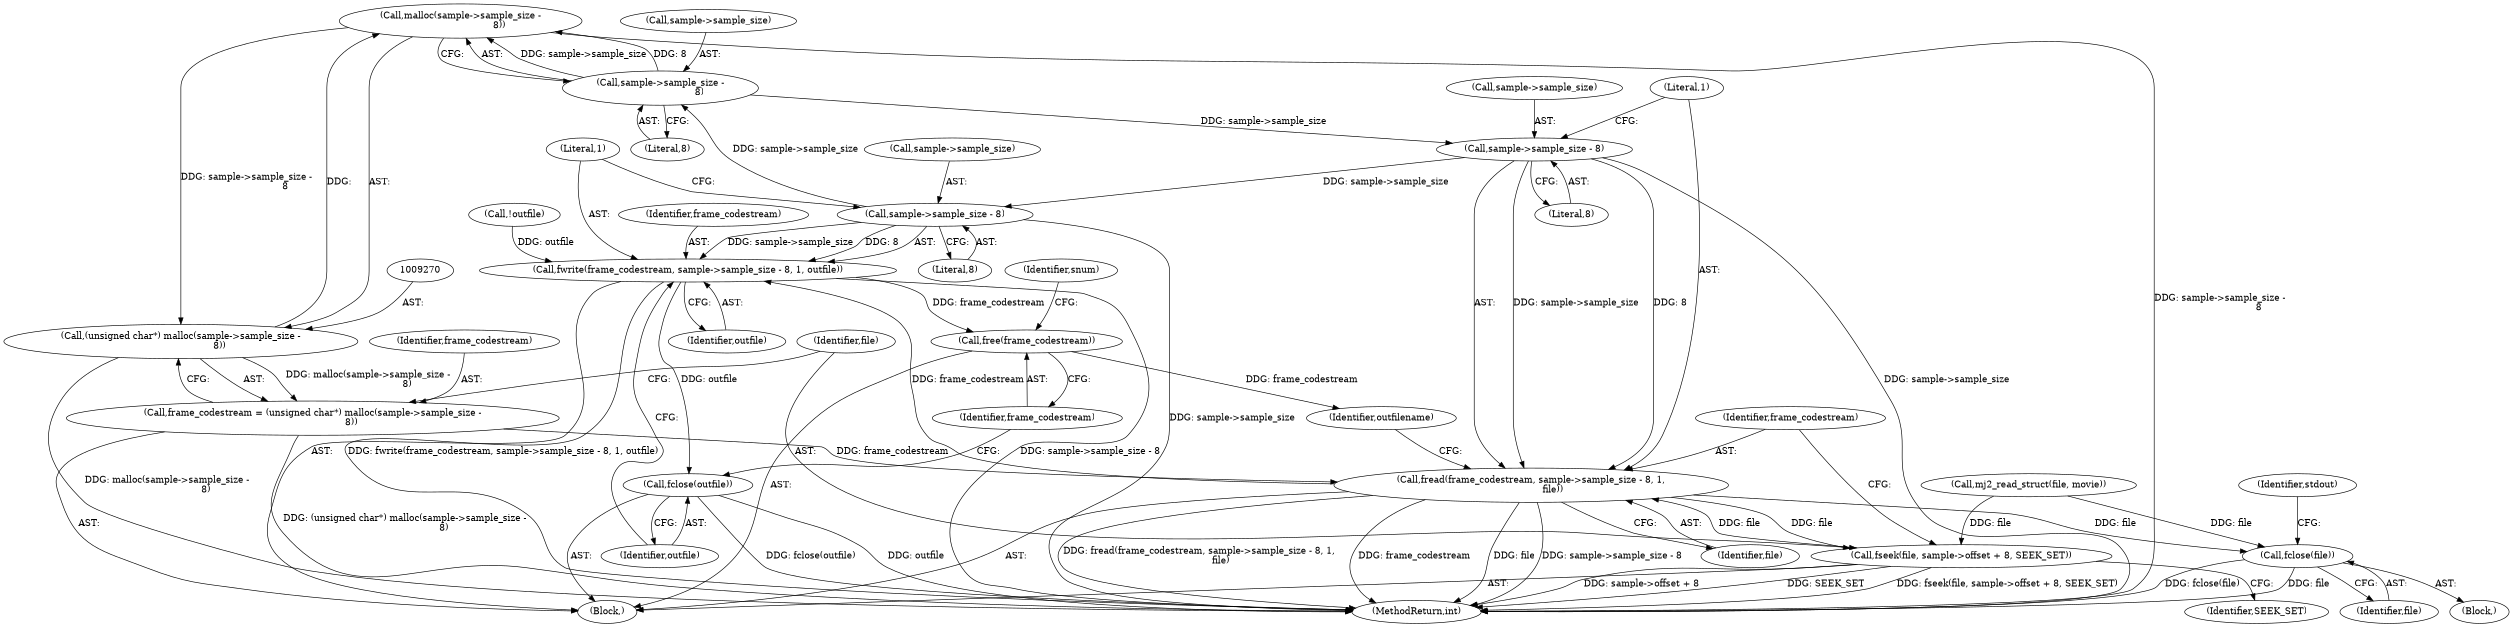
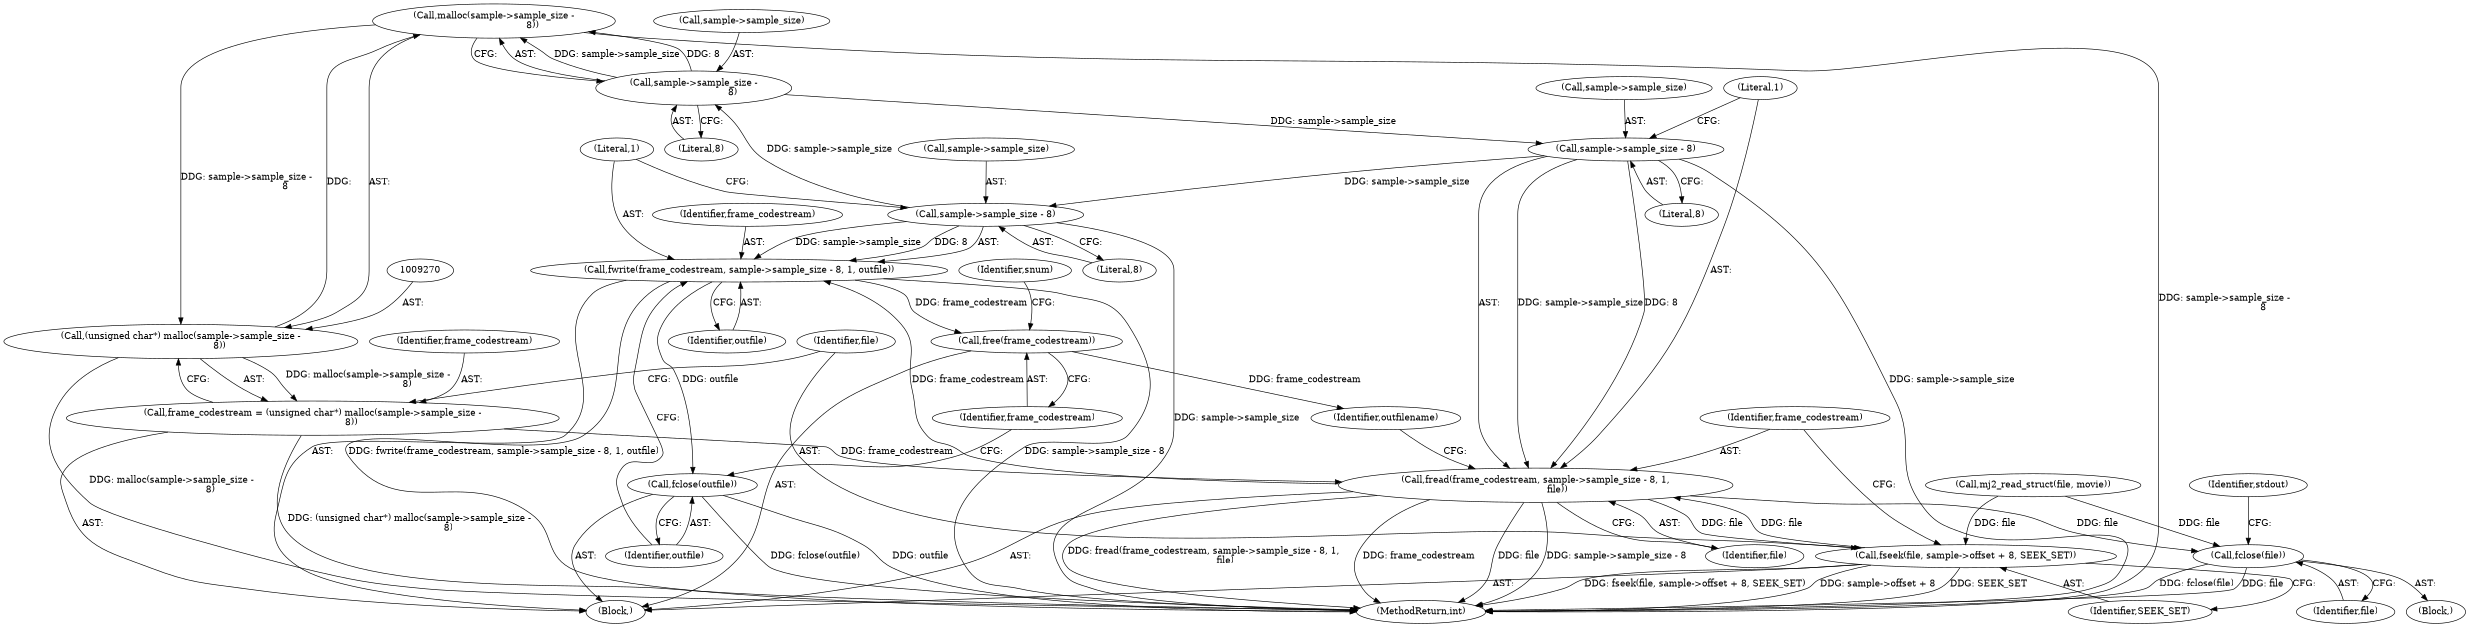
node "(Call,!outfile)": removed
edge "(Identifier,SEEK_SET)" -> "(Call,fseek(file, sample->offset + 8, SEEK_SET))": added, label "AST:"
